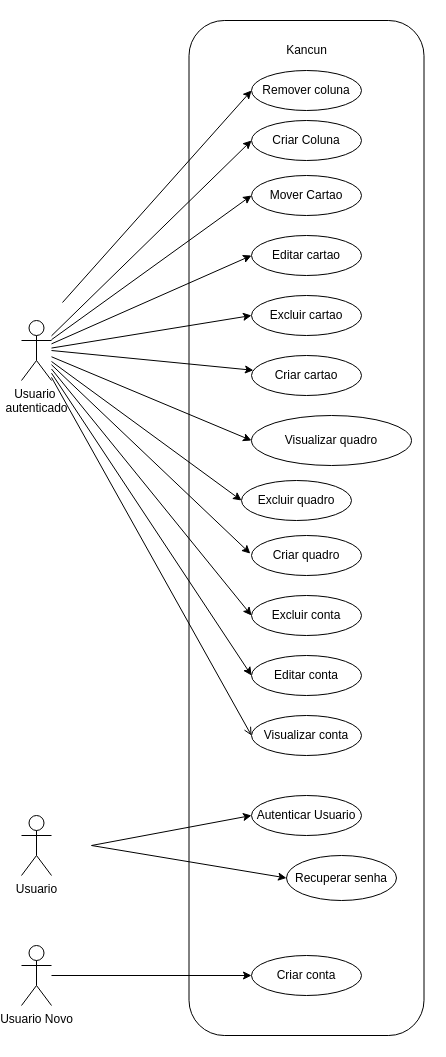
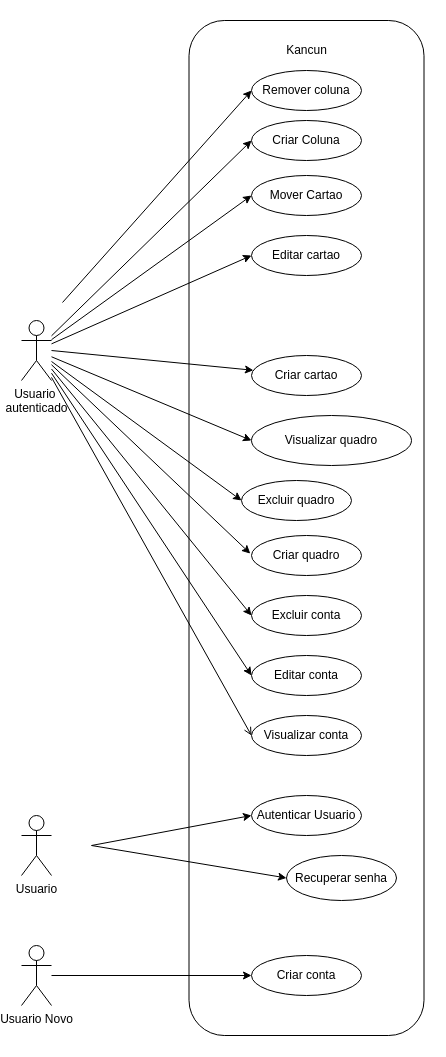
node "Excluir cartao": removed
edge "Usuario autenticado" -> "Excluir cartao": removed
